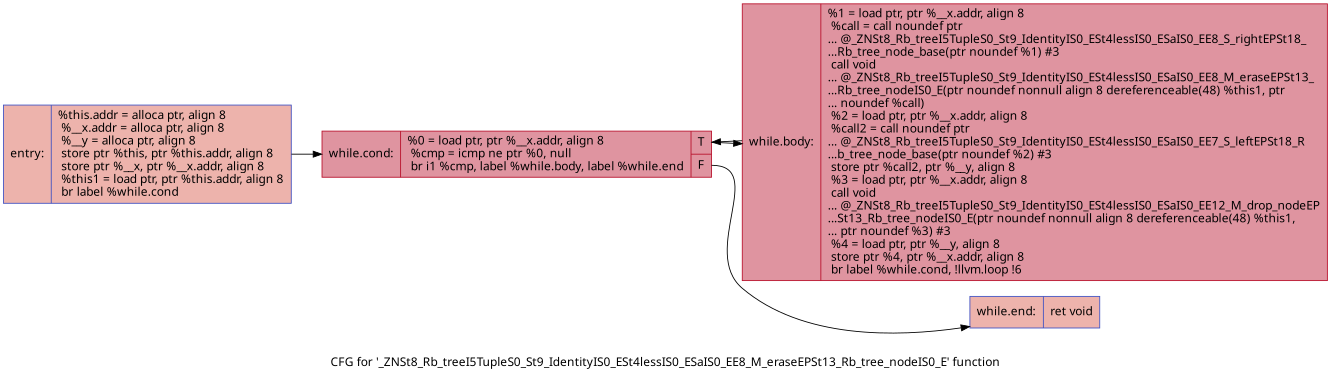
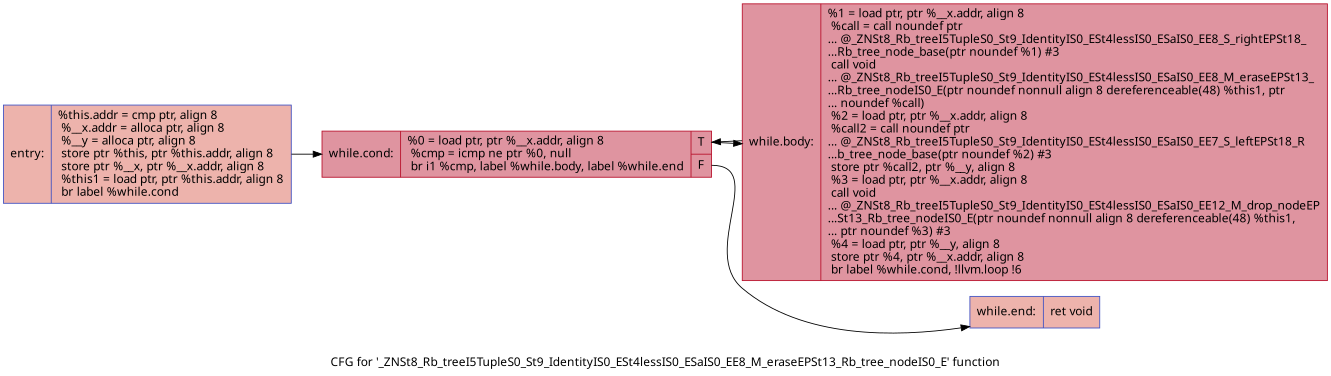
node "entry:": text "%this.addr = alloca ptr, align 8" -> "%this.addr = cmp ptr, align 8"
